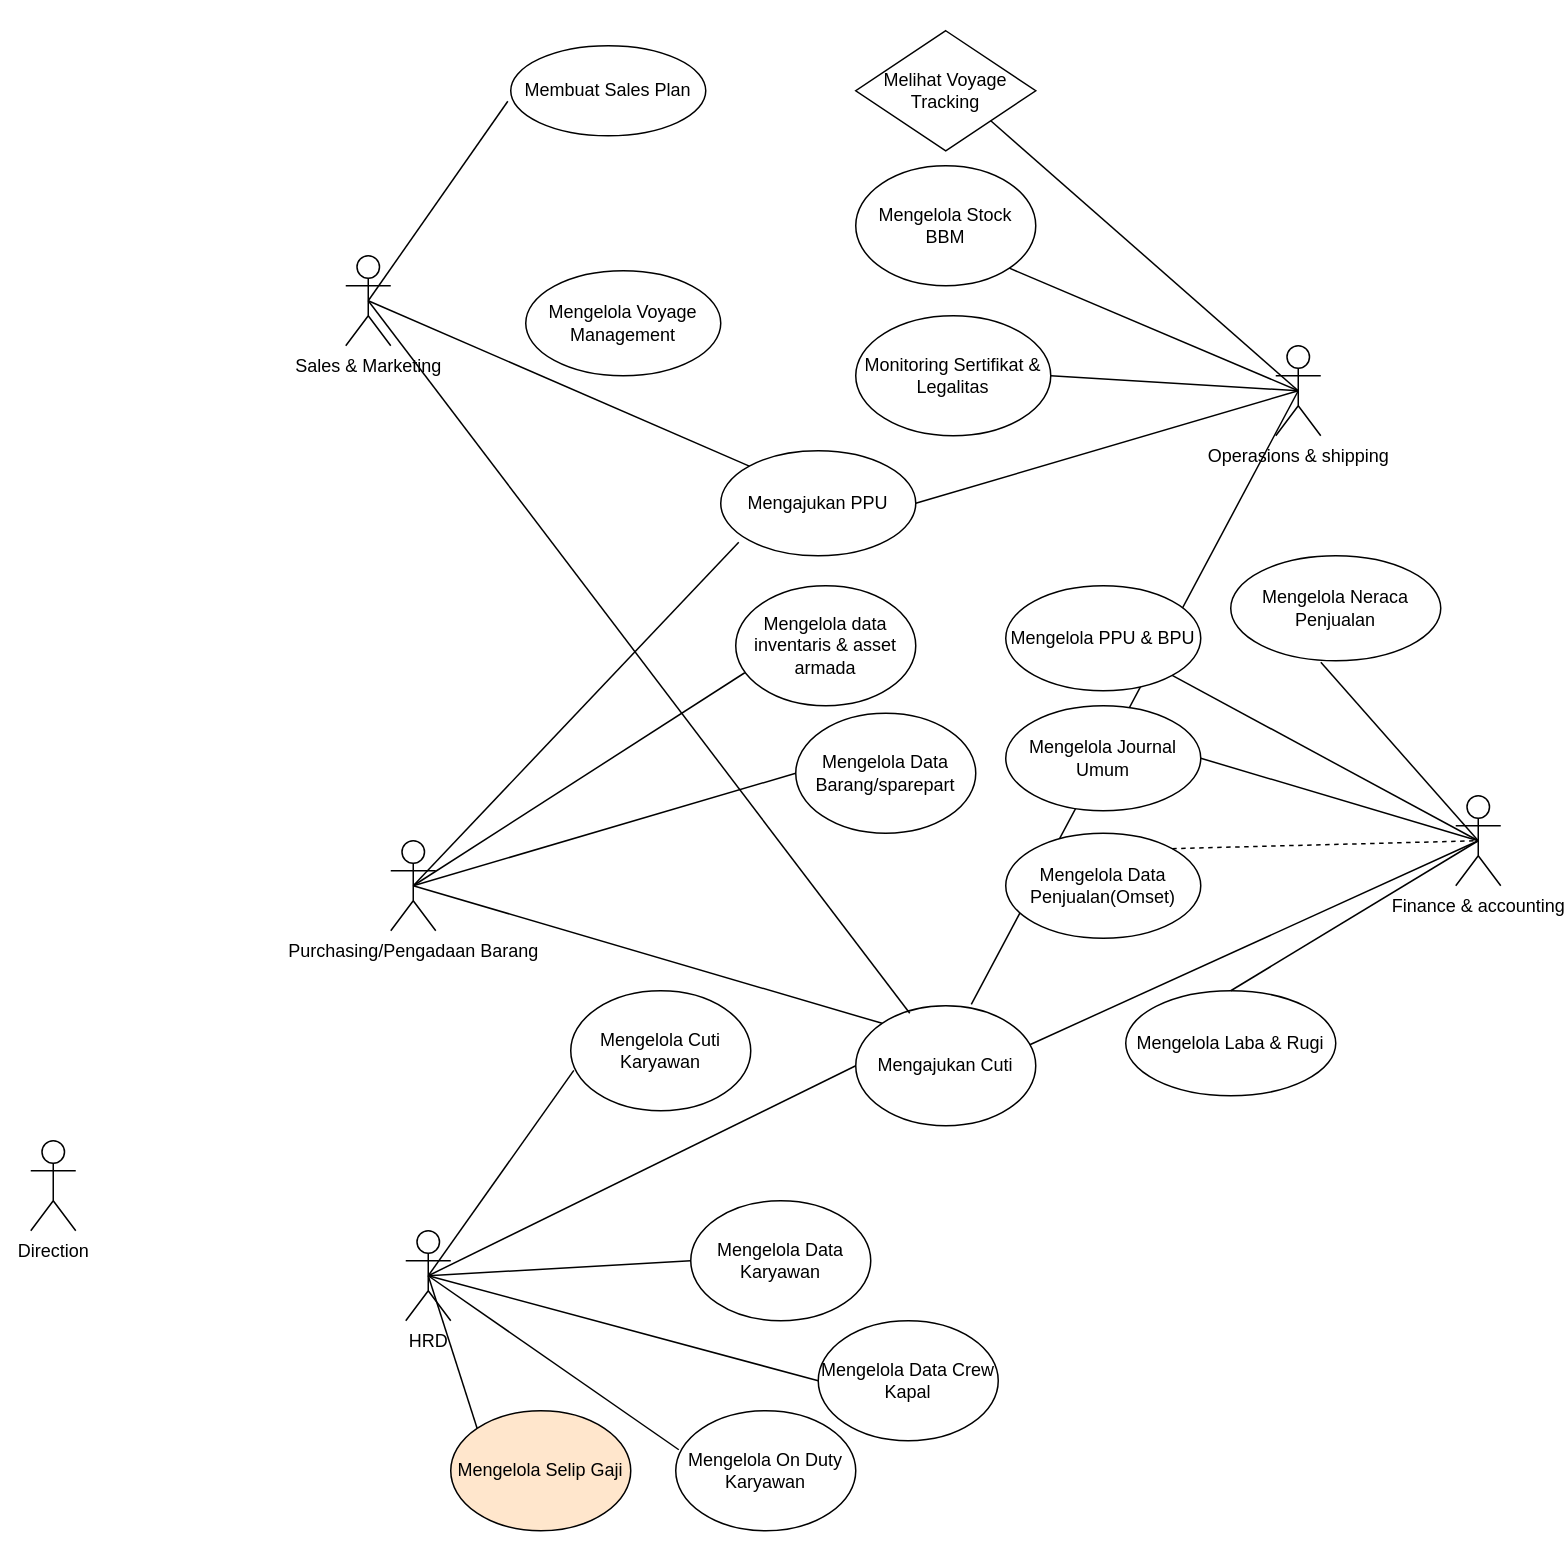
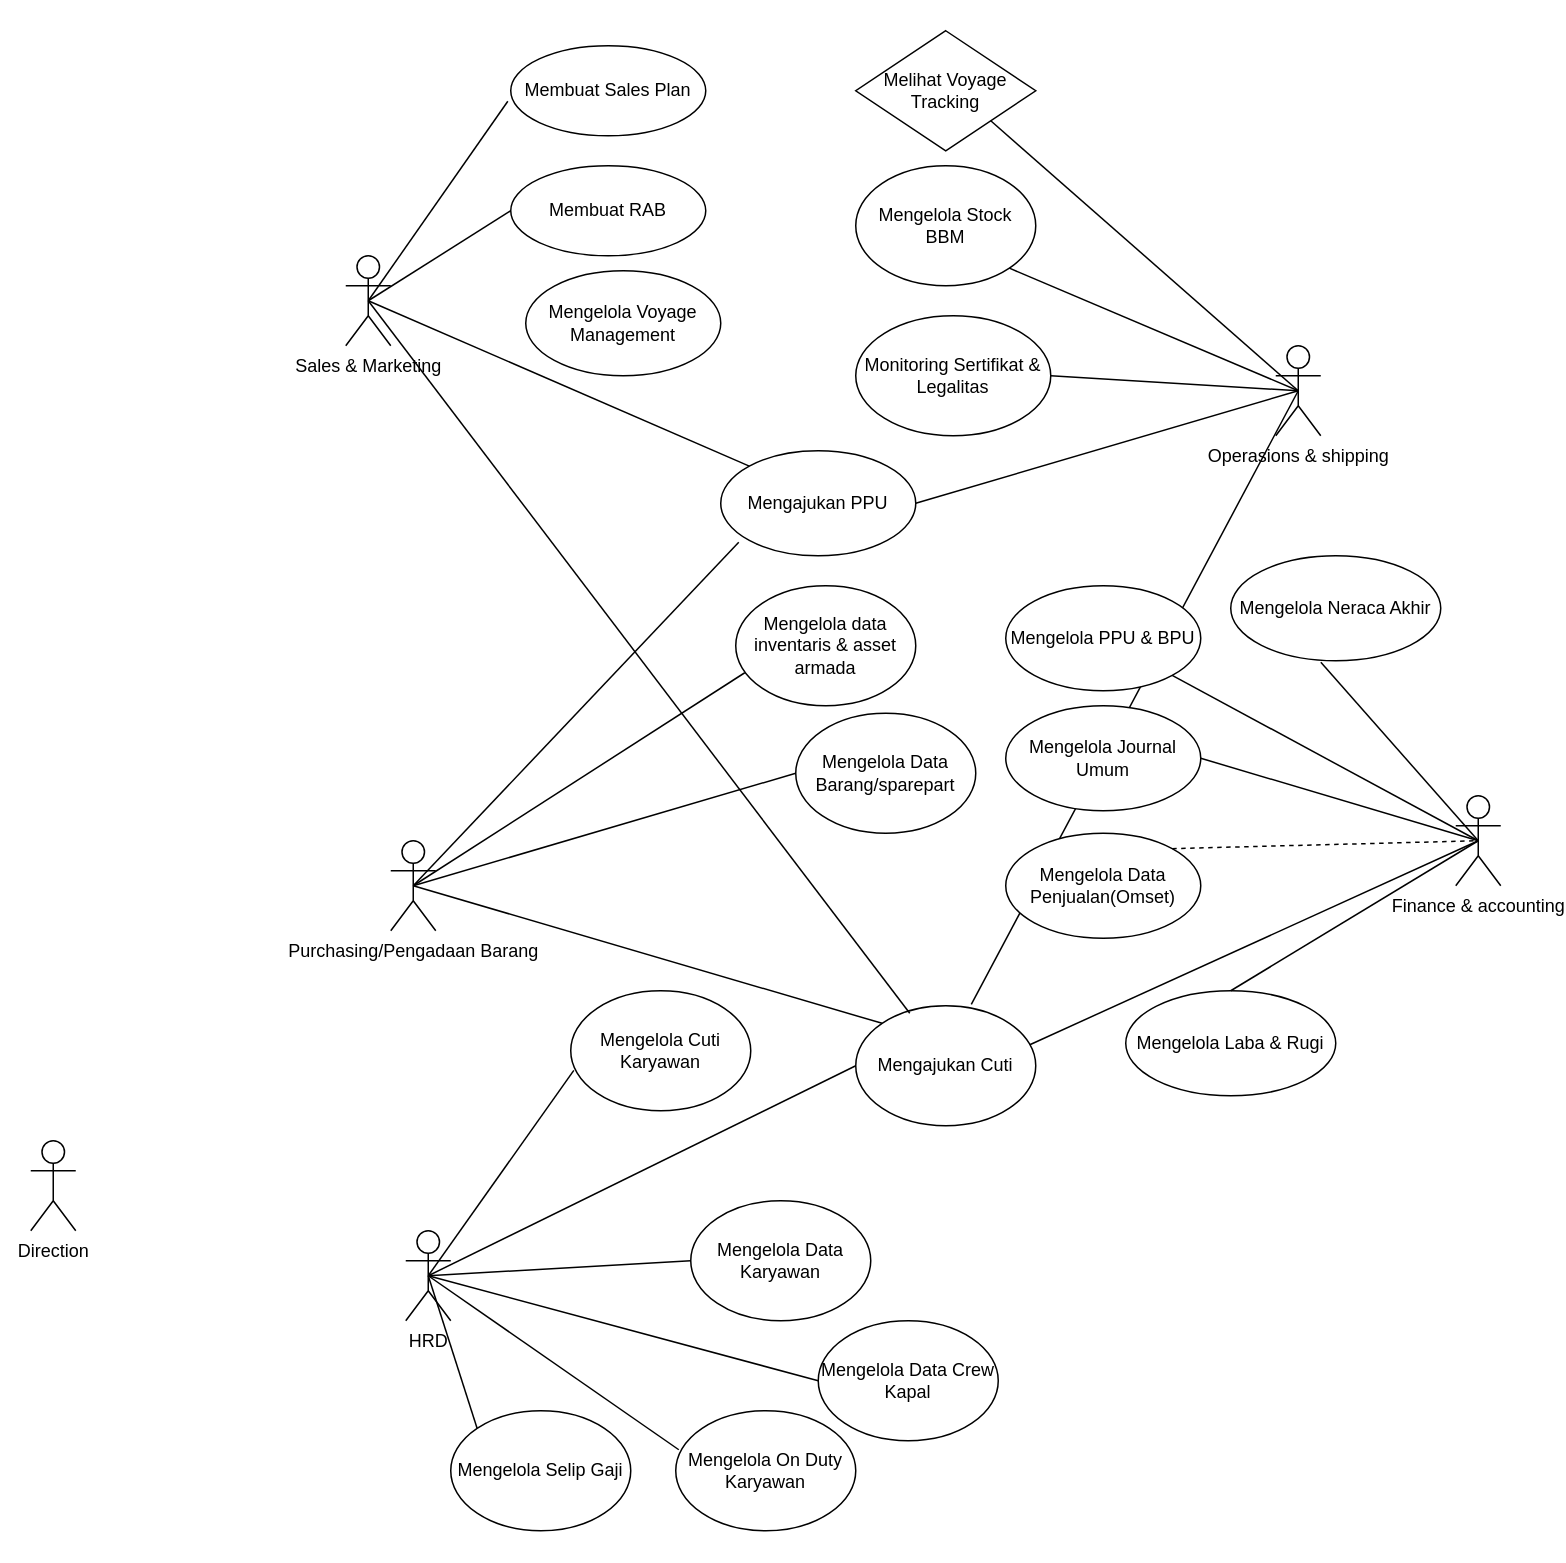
node "Membuat RAB": added
edge "Membuat RAB" -- "Sales & Marketing": added
node "Mengelola Neraca Penjualan": label "Mengelola Neraca Penjualan" -> "Mengelola Neraca Akhir"
node "Mengelola Selip Gaji": fillcolor #ffe6cc -> #ffffff
